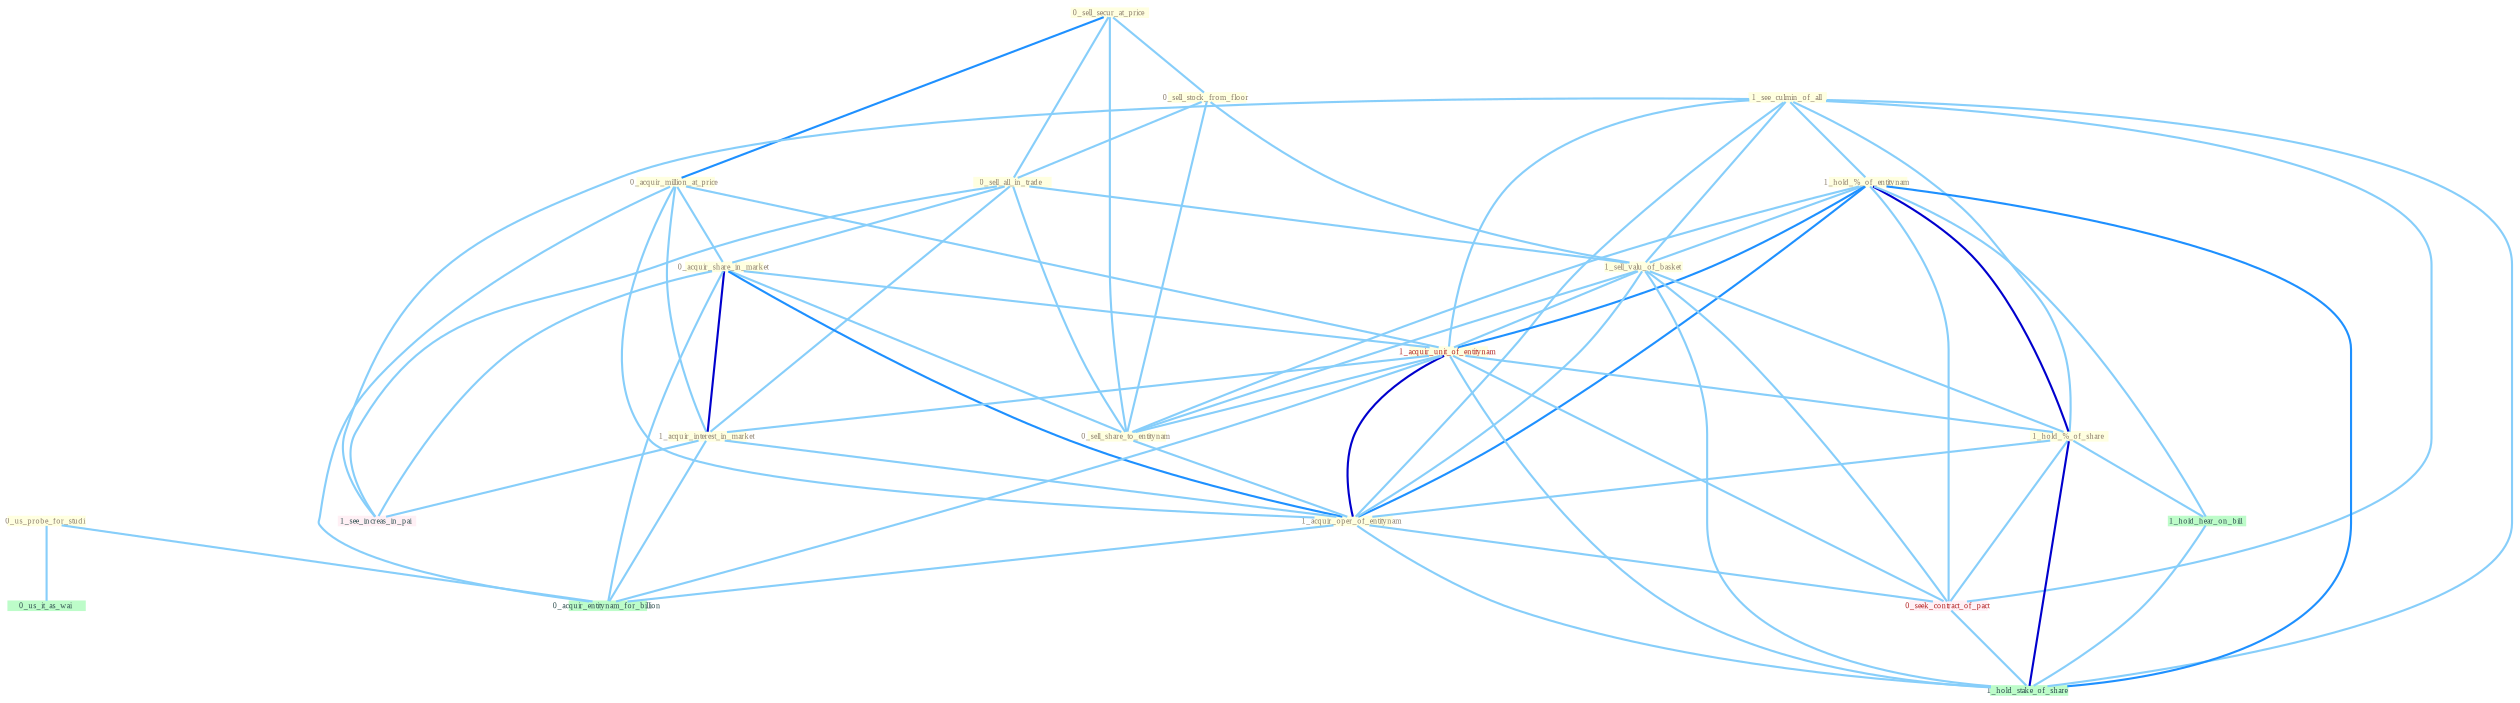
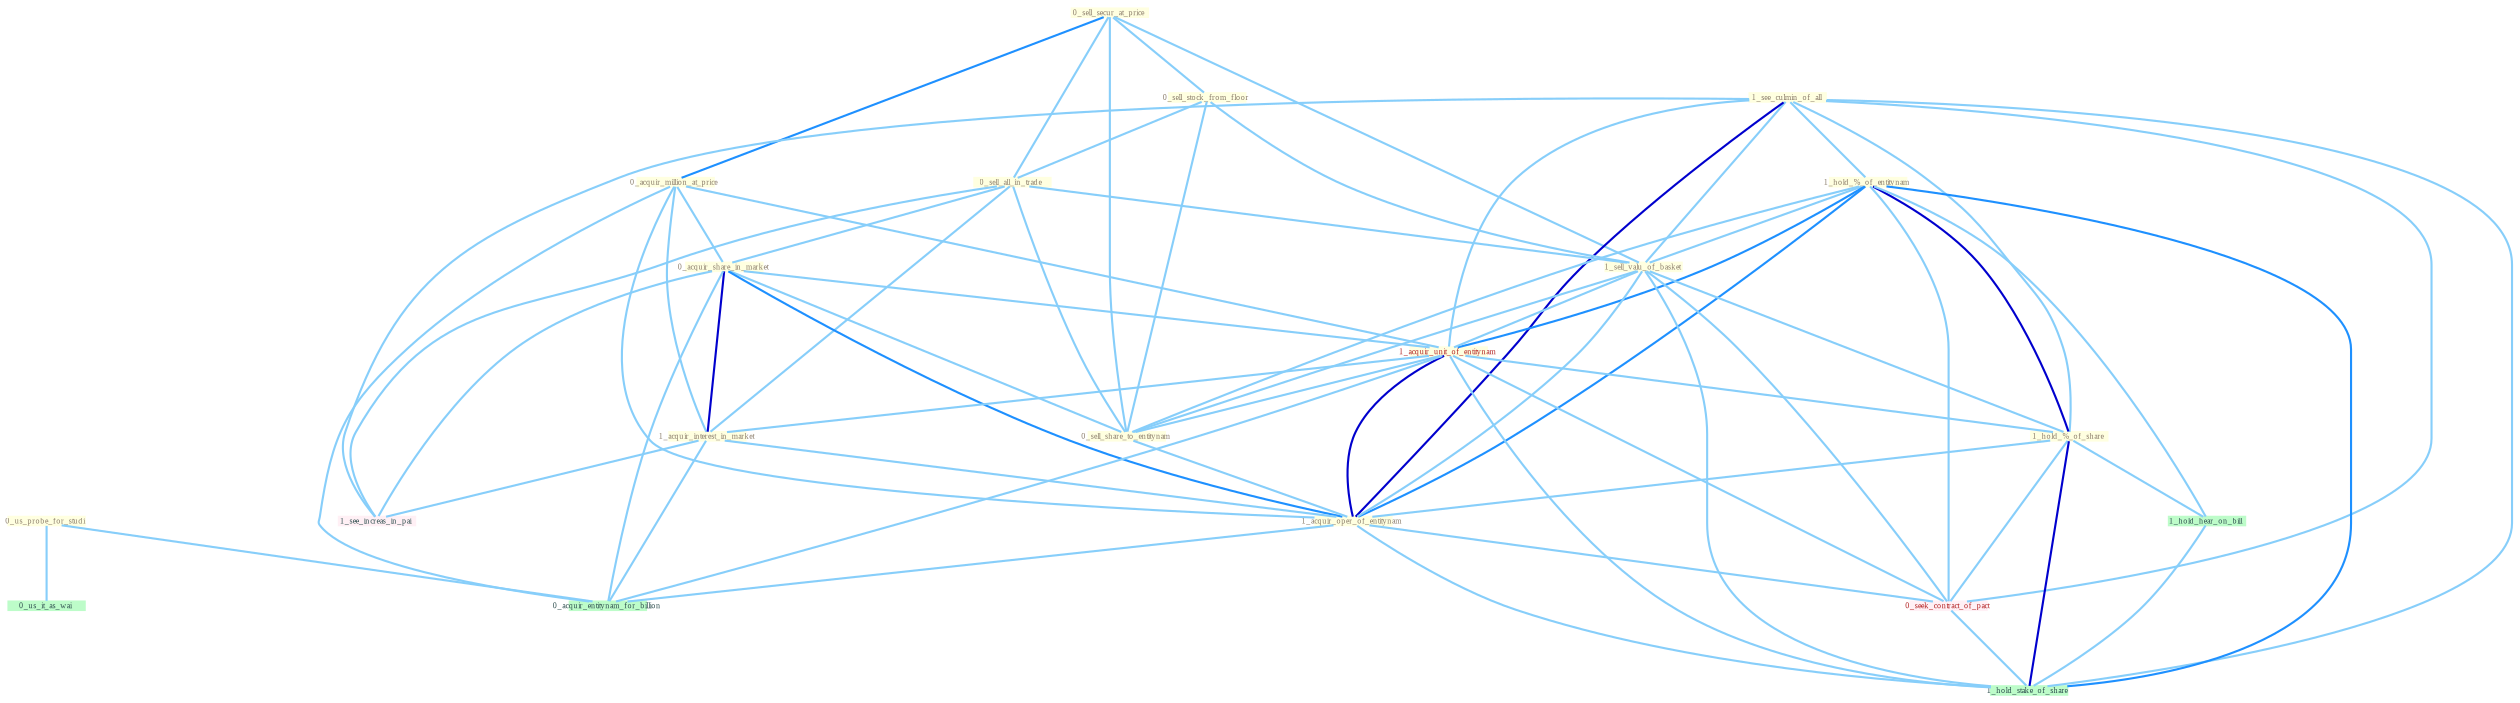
edge "0_sell_secur_at_price" -- "1_sell_valu_of_basket": added
edge "1_see_culmin_of_all" -- "1_acquir_oper_of_entitynam": color #87cefa -> #0000cd
